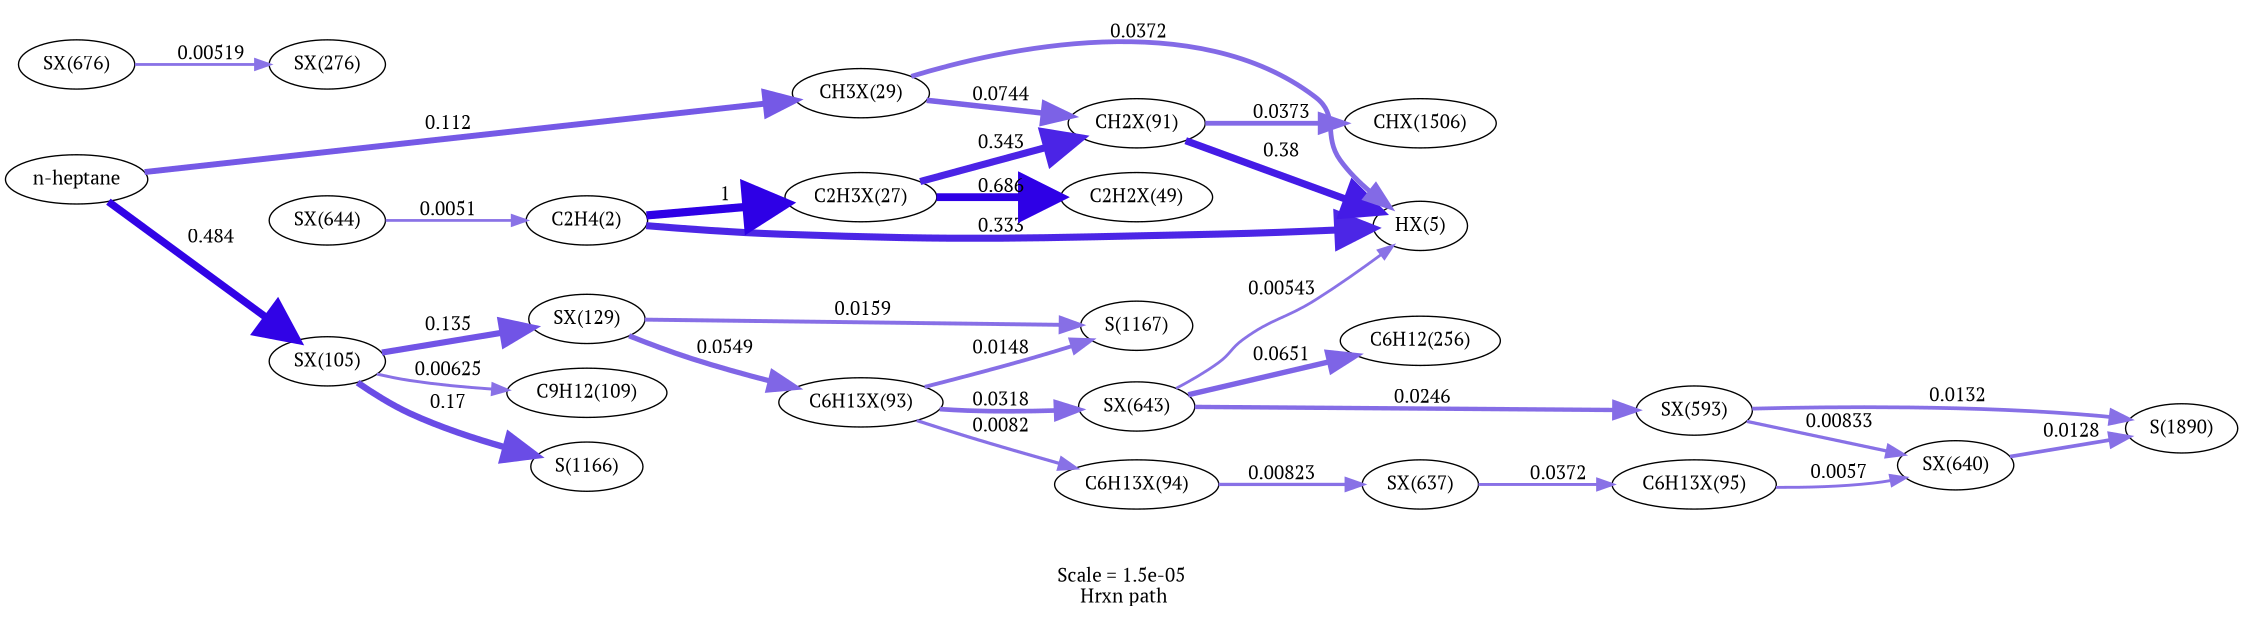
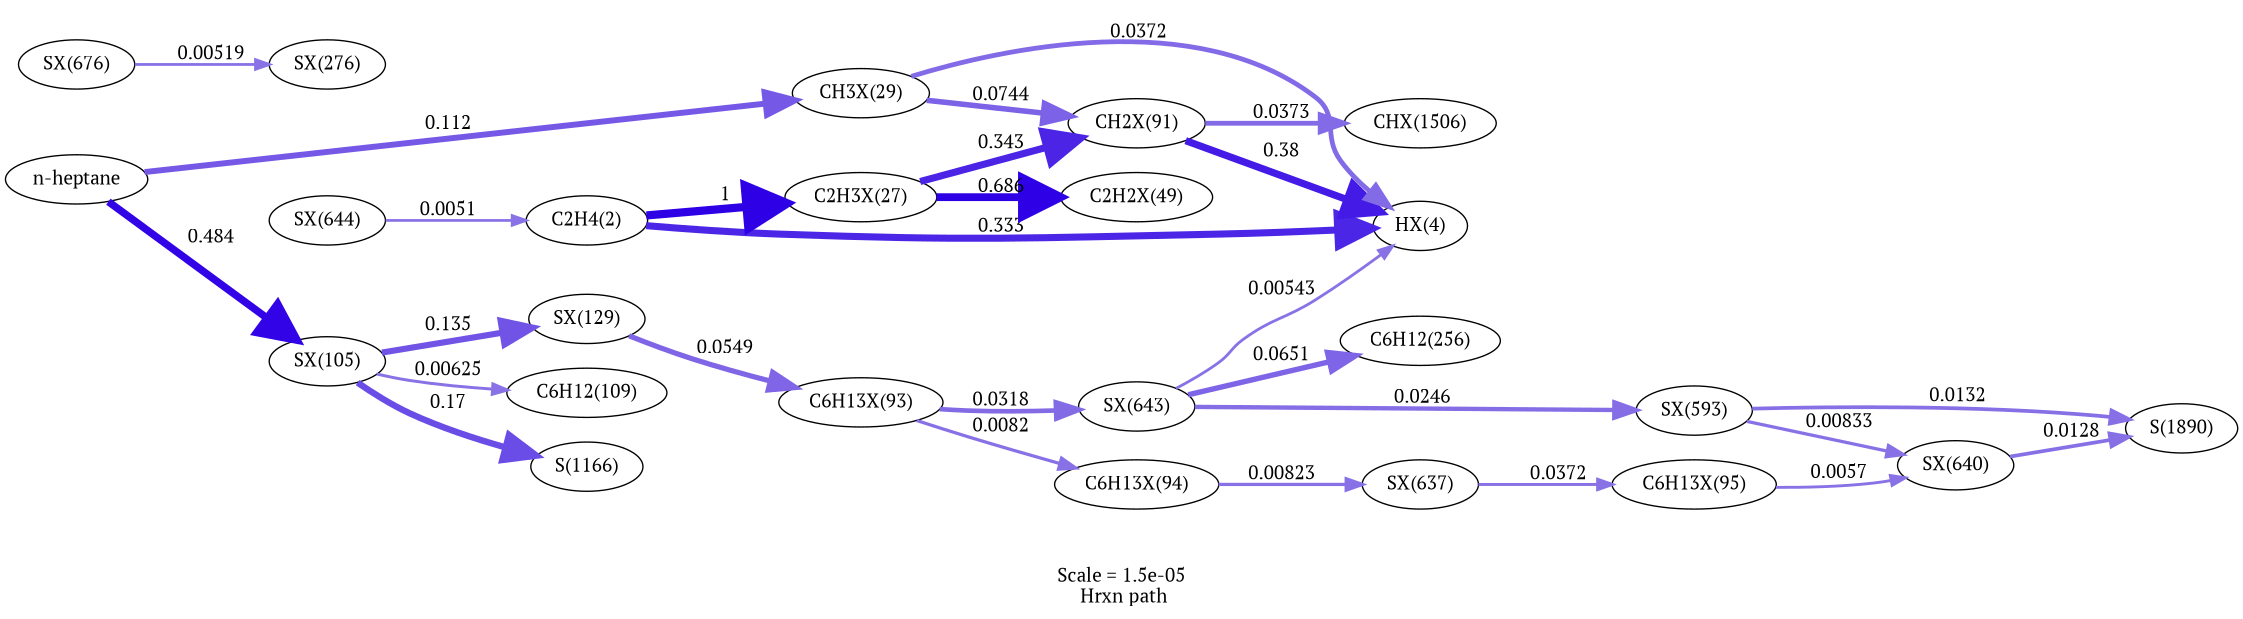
node "HX(5)": label "HX(5)" -> "HX(4)"
node "S(1167)": removed
node "C9H12(109)": label "C9H12(109)" -> "C6H12(109)"
